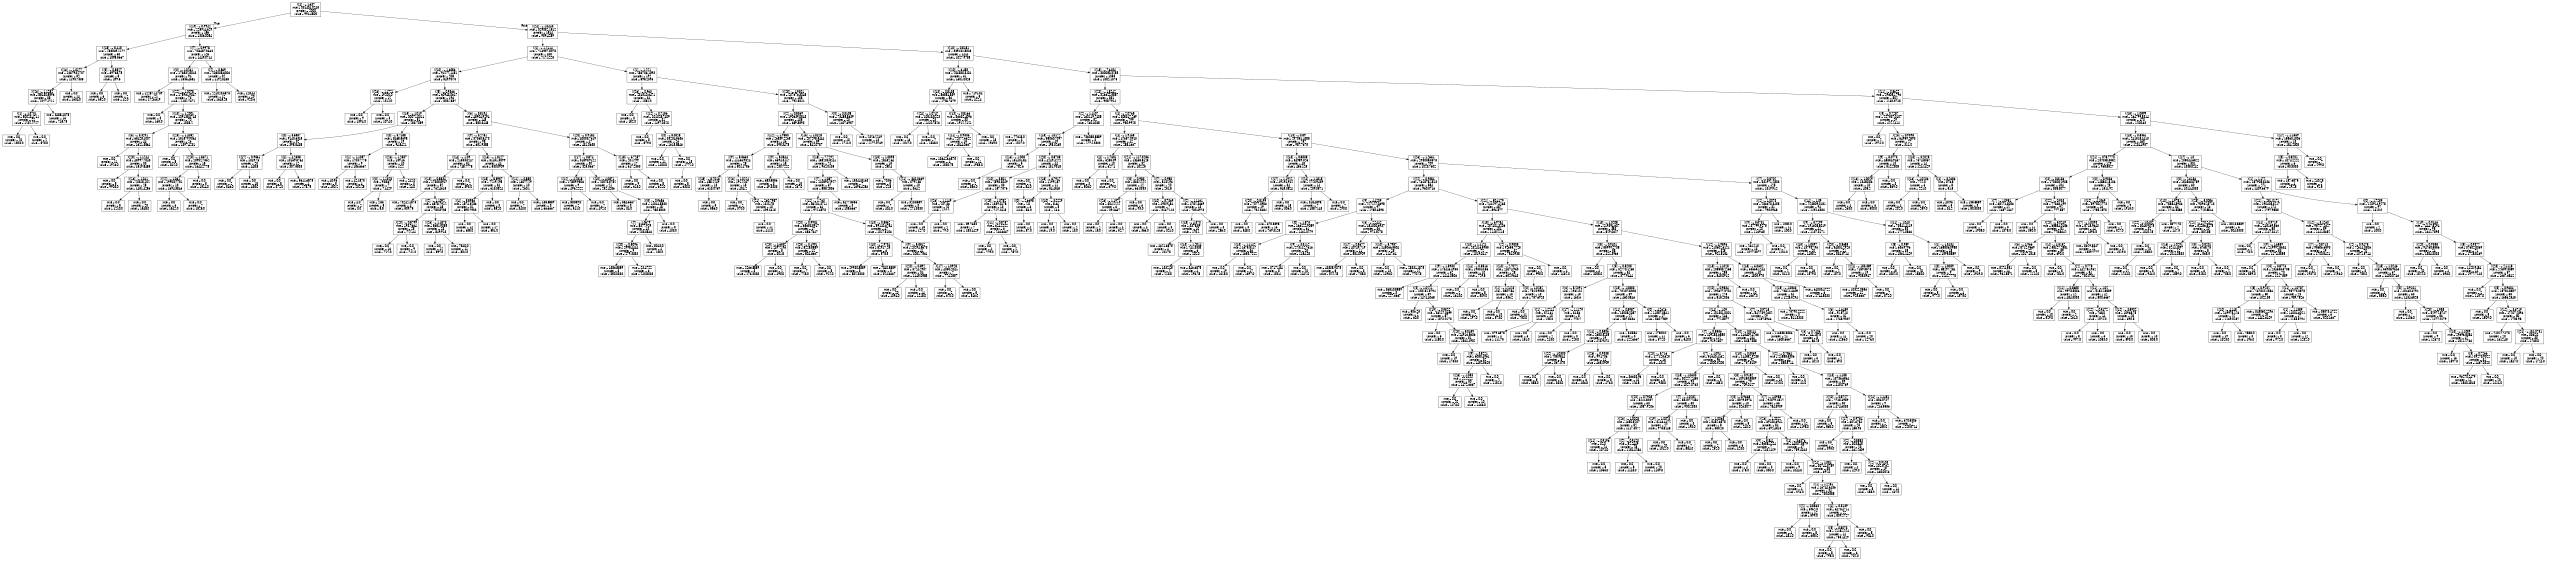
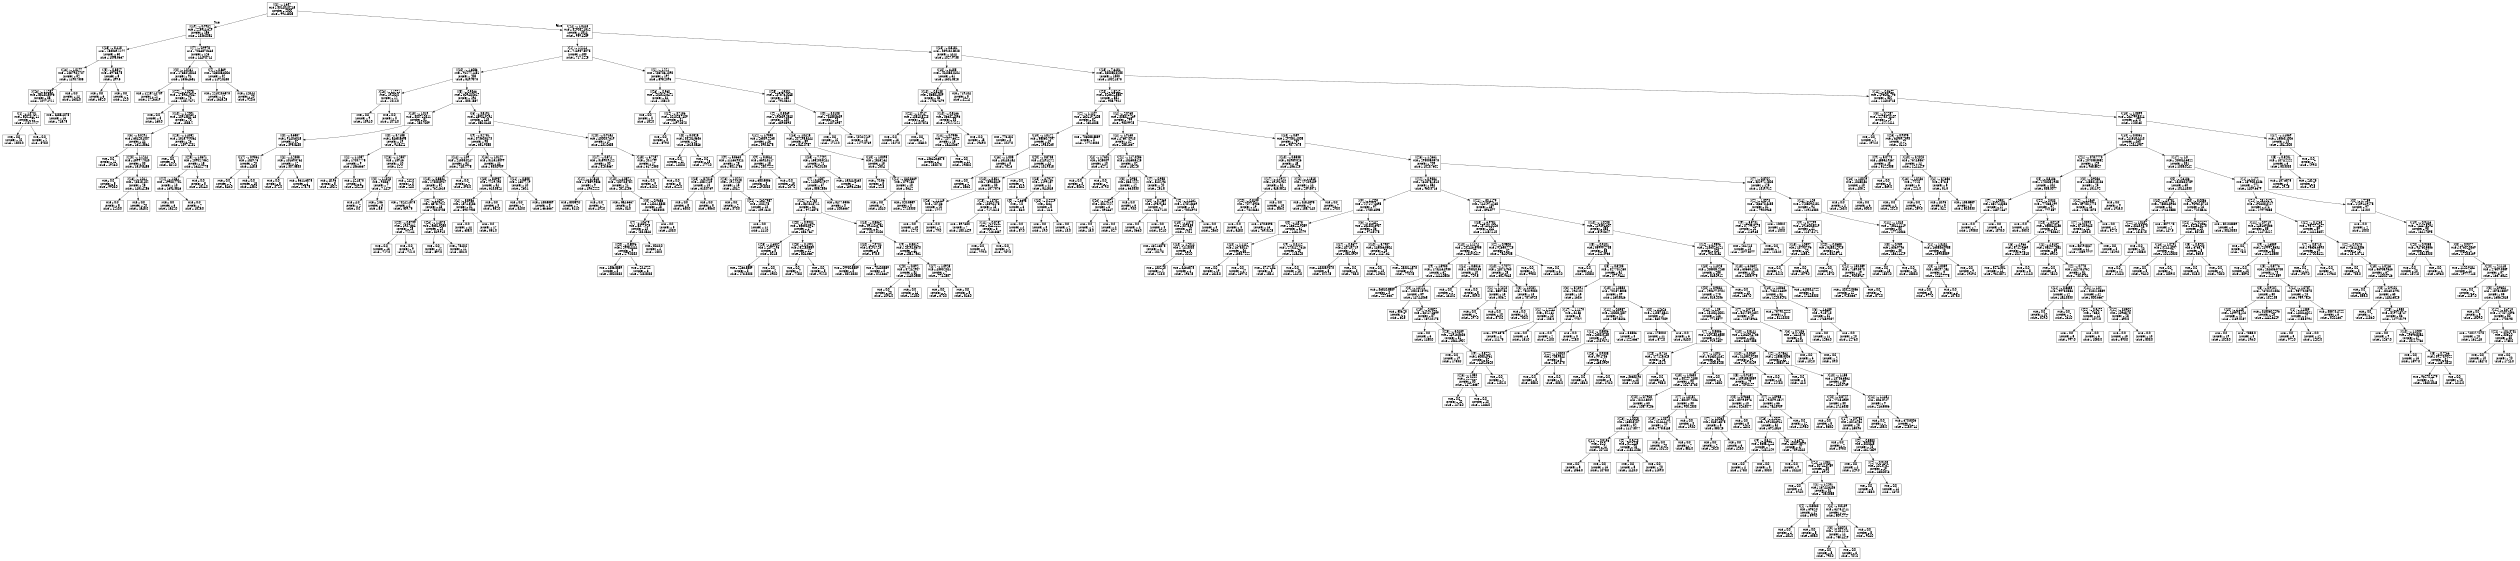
edge "mse = 0.0 samples = 15 value = 1772.0" -> "mse = 0.0 samples = 8 value = 630.0": now "X[18] <= 8.7016 mse = 458.2249 samples = 13 value = 613.0769" -> "mse = 0.0 samples = 8 value = 630.0"
node "mse = 116535.5556 samples = 21 value = 1600.6667": removed
node "mse = 0.0 samples = 16 value = 1078.0": added
